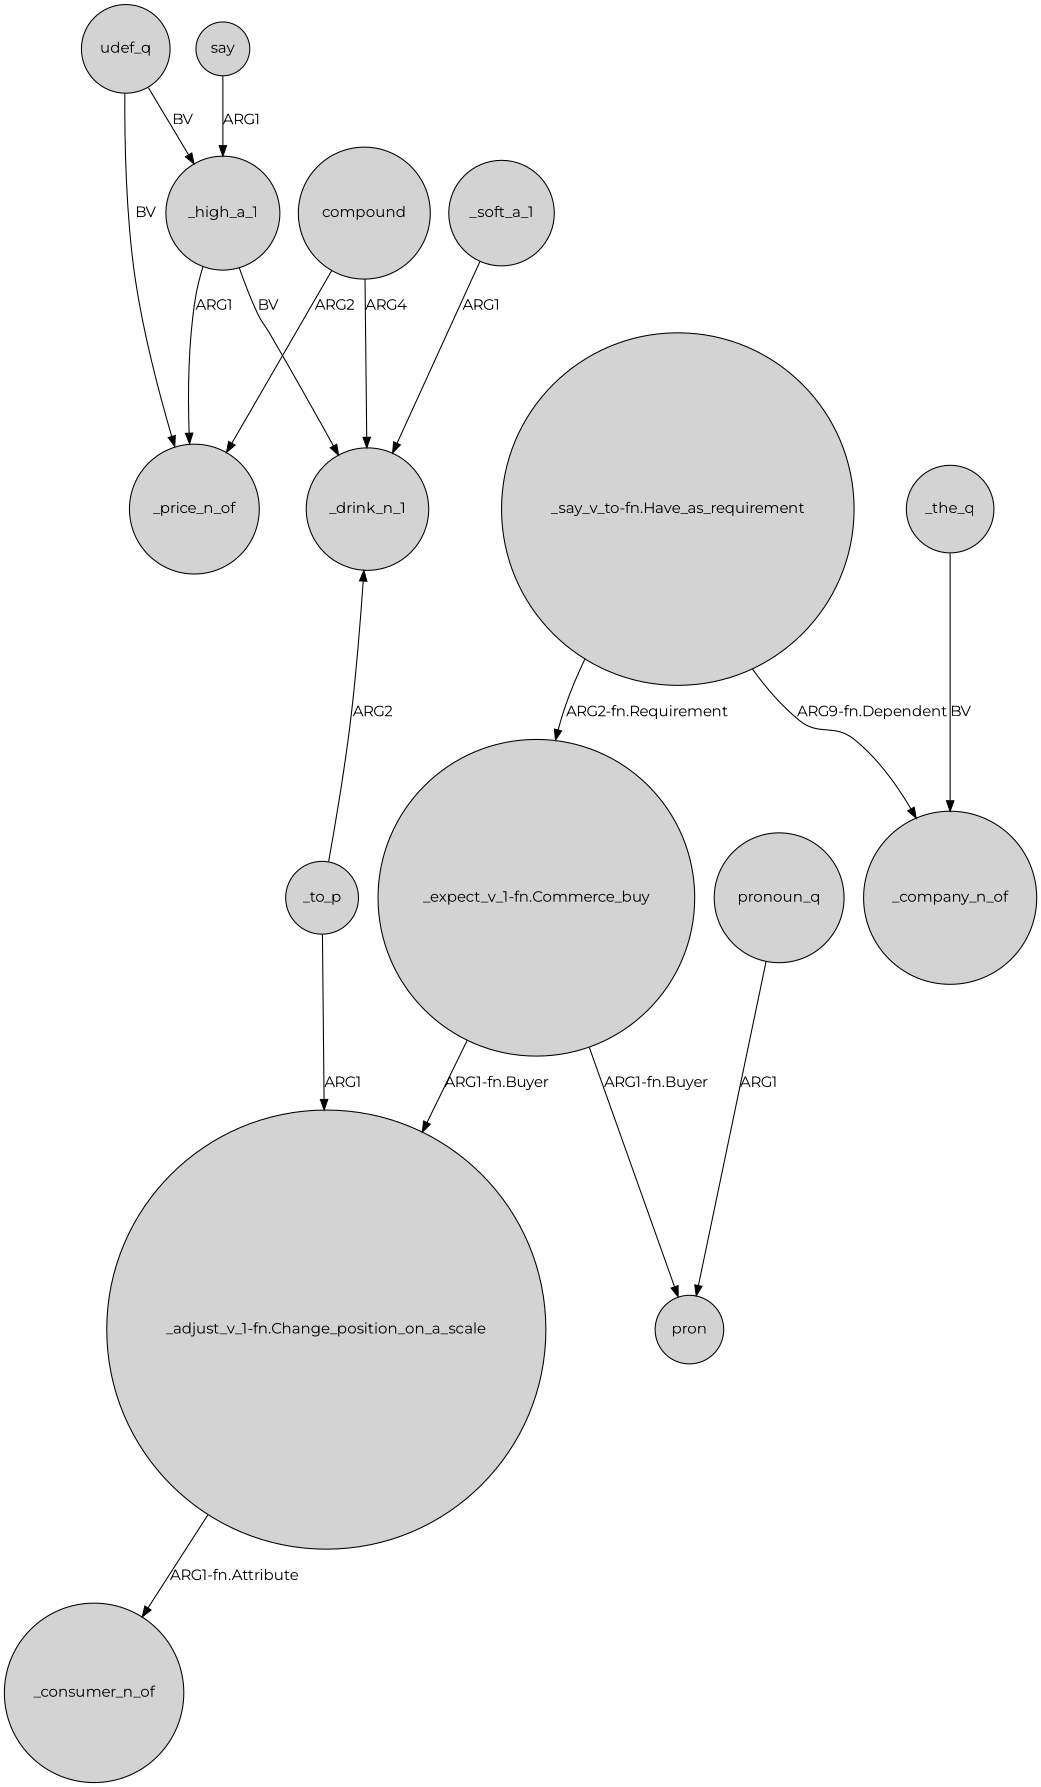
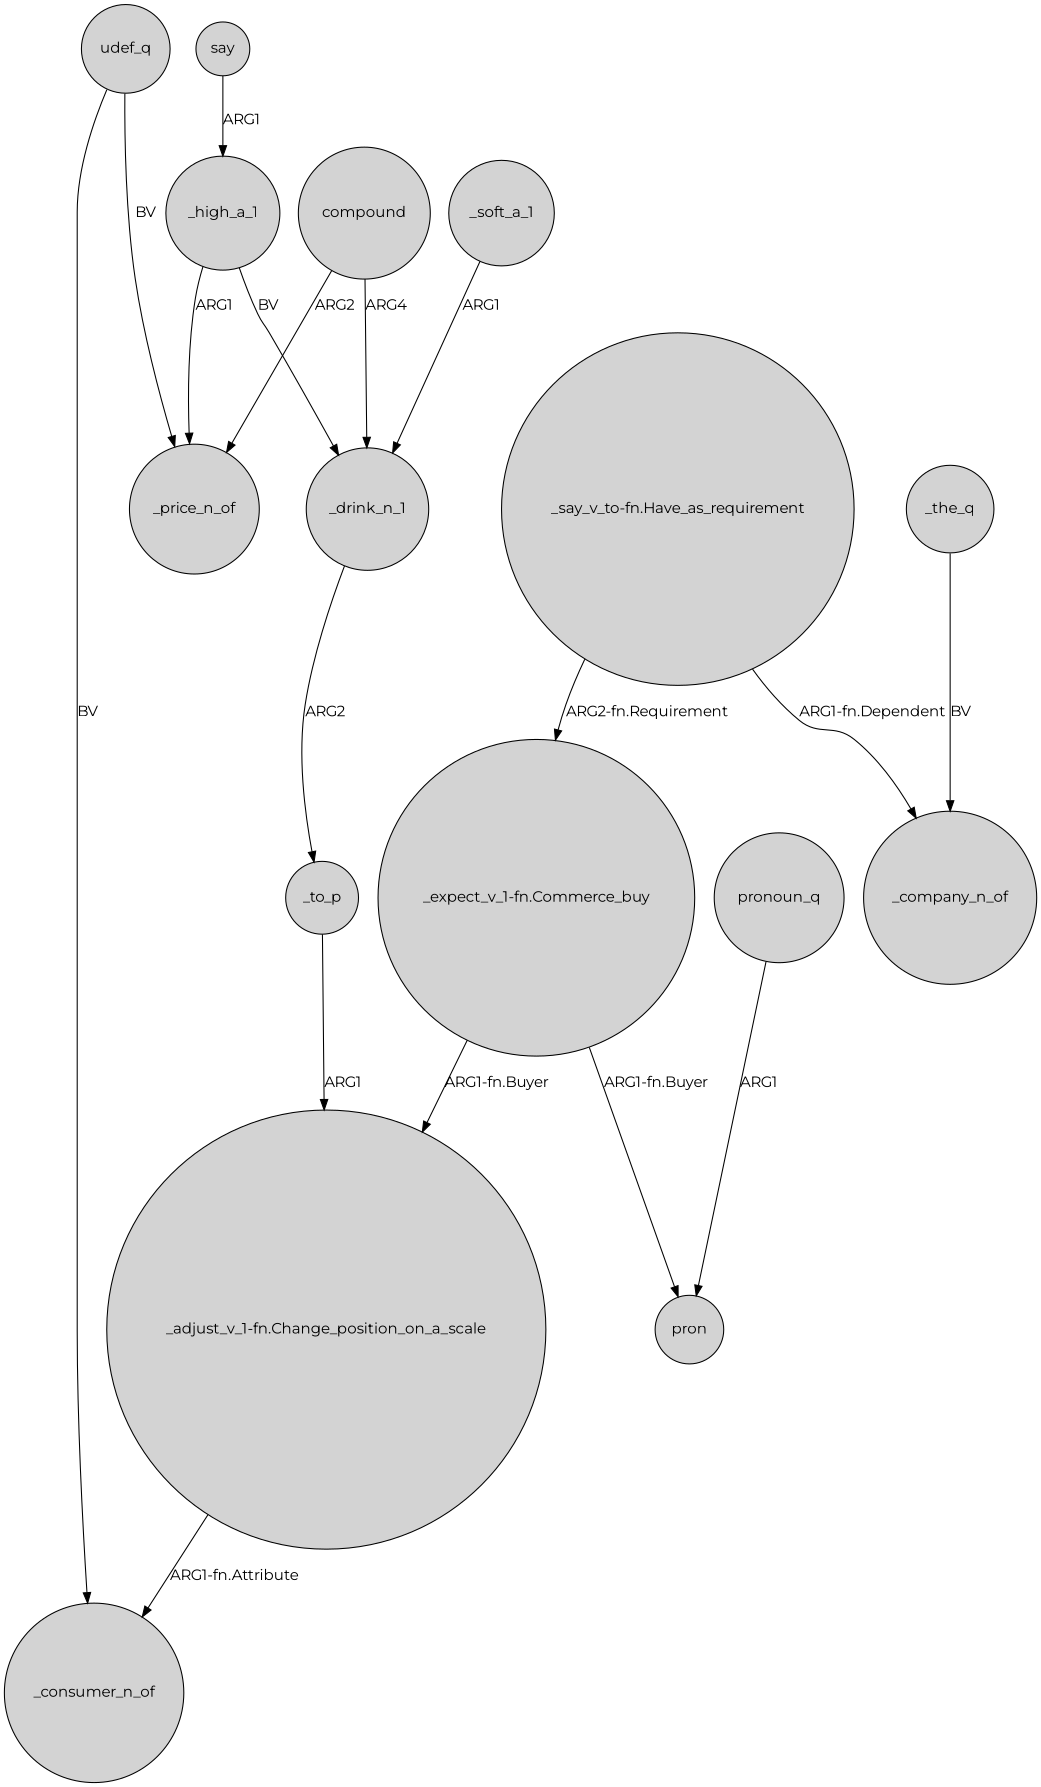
edge "udef_q" -> "_high_a_1": now "udef_q" -> "_consumer_n_of"
edge "_say_v_to-fn.Have_as_requirement" -> "_company_n_of": label "ARG9-fn.Dependent" -> "ARG1-fn.Dependent"
edge "_to_p" -> "_drink_n_1": reversed
